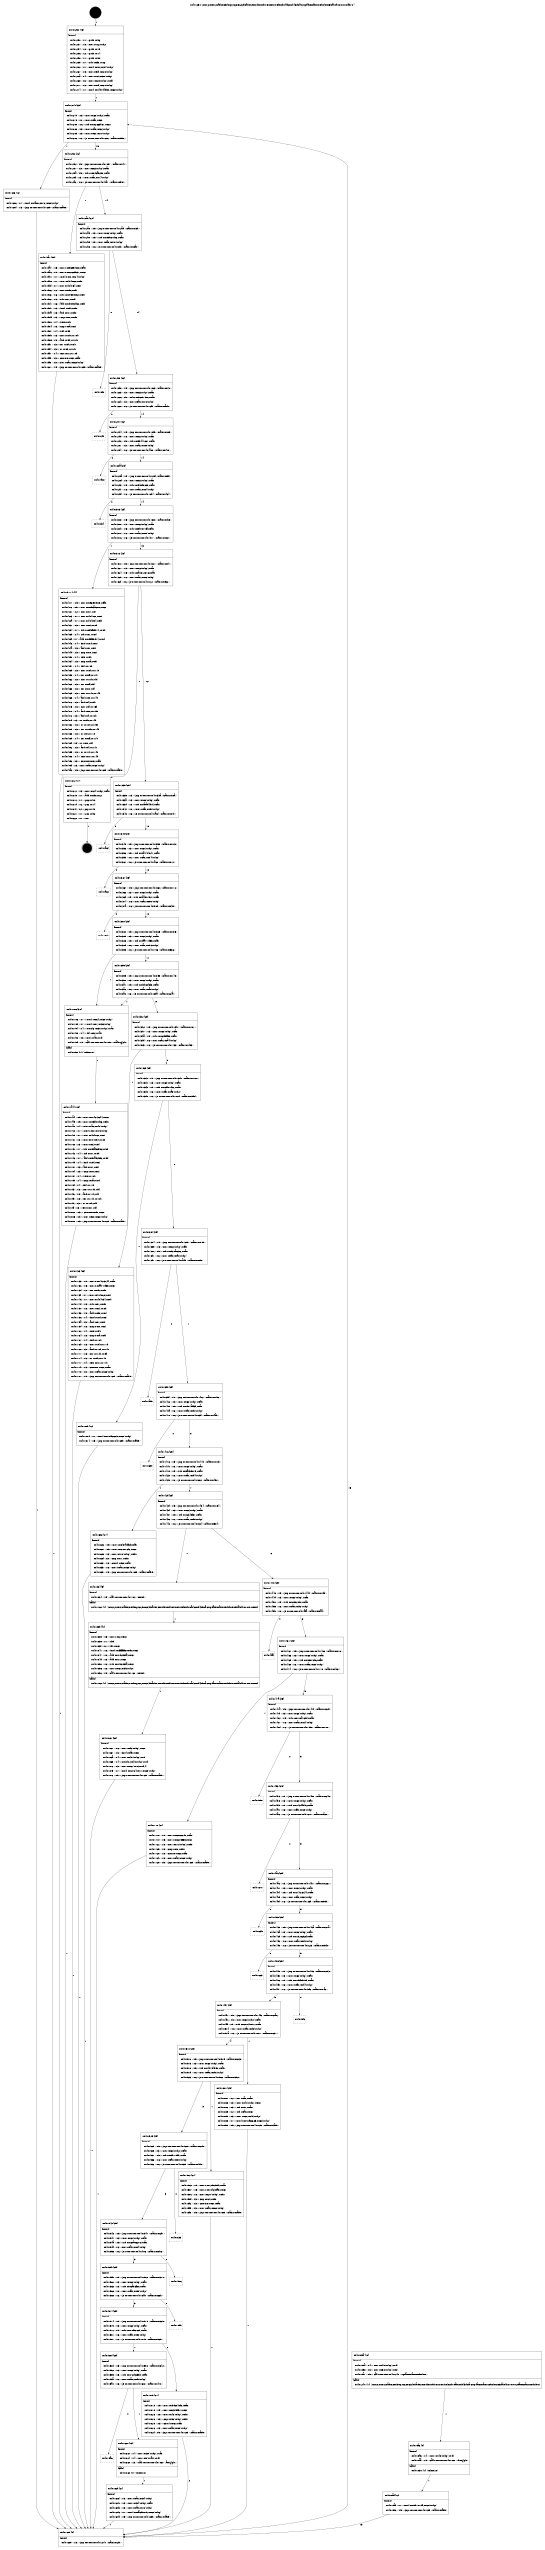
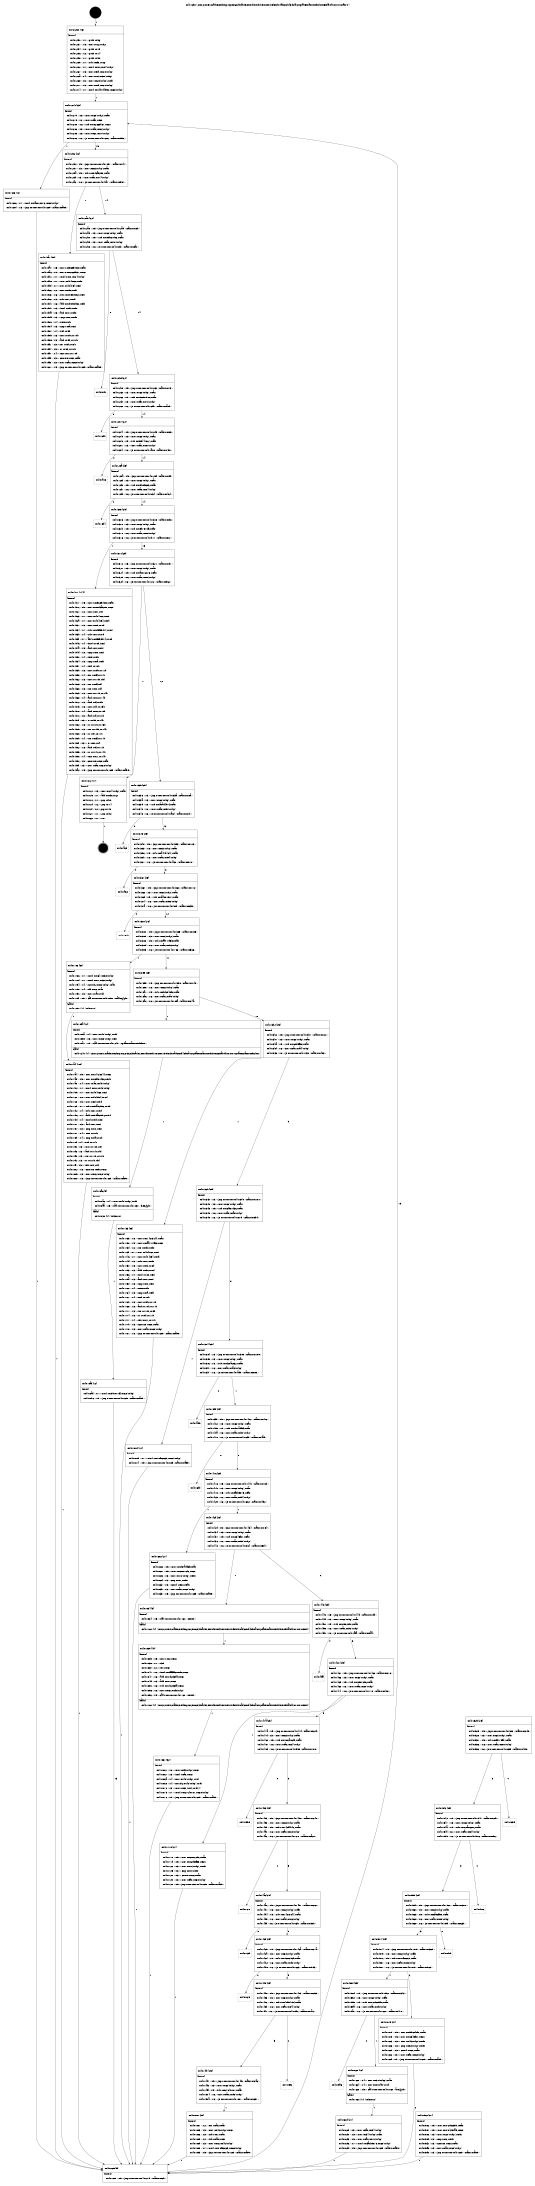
edge "0x40134e [25]" -> "0x401367 [25]": label " 12" -> " 8"
edge "0x401399 [25]" -> "0x401786 [30]": now "0x401399 [25]" -> "0x40189a [12]"
node "0x401510 [25]": removed
